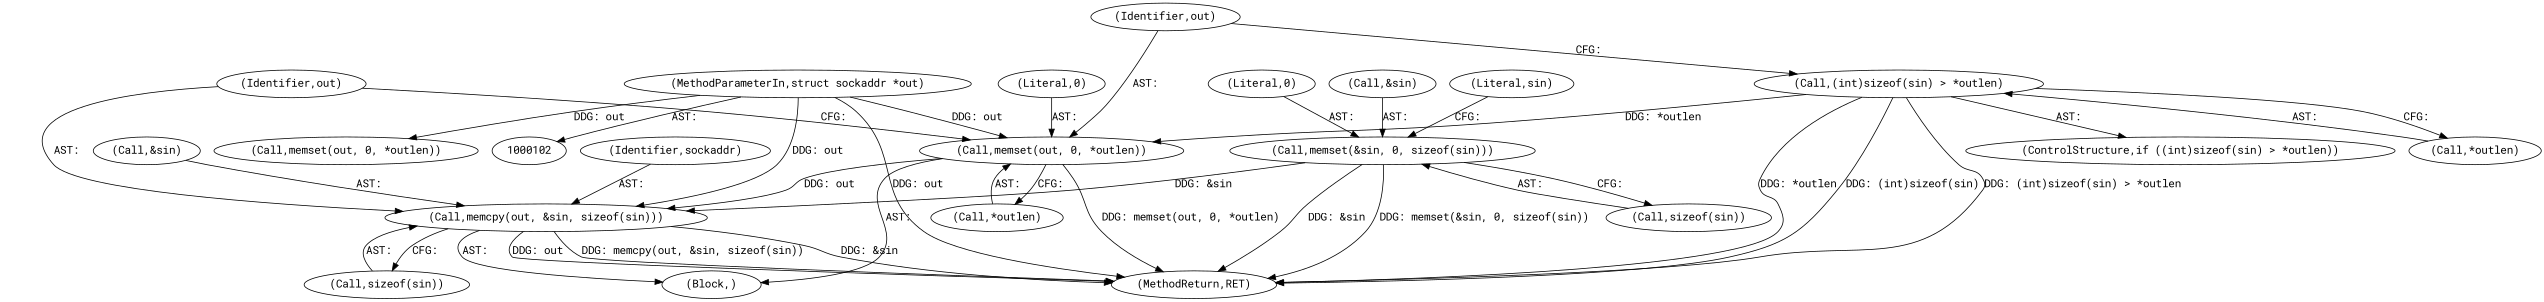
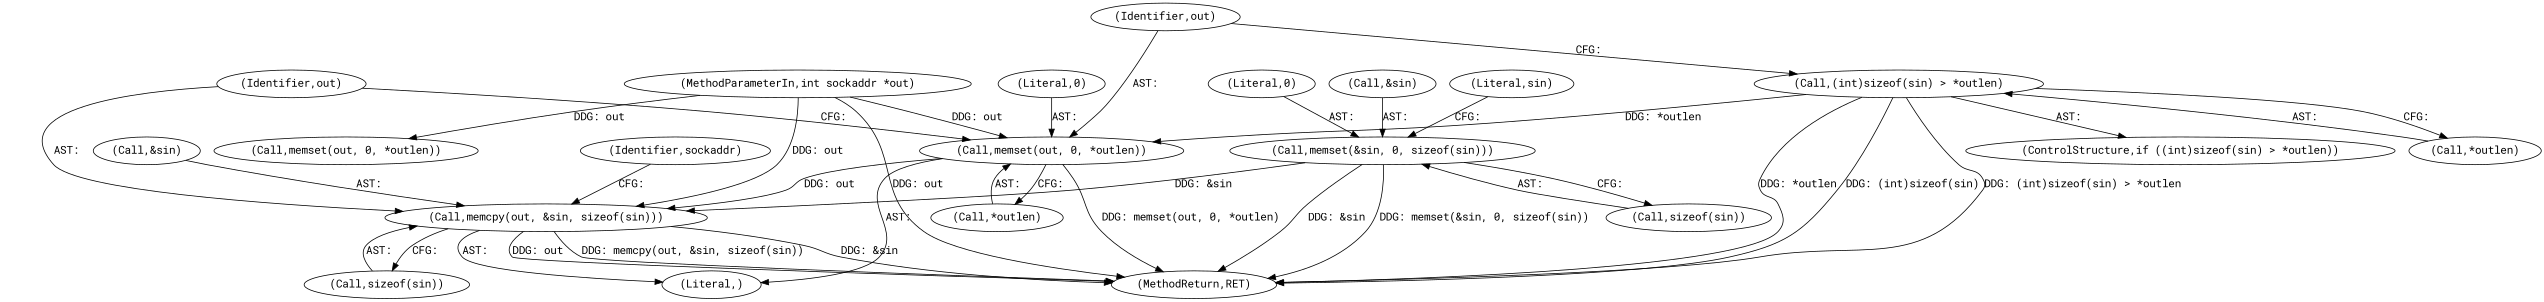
node "(MethodParameterIn,struct sockaddr *out)": label "(MethodParameterIn,struct sockaddr *out)" -> "(MethodParameterIn,int sockaddr *out)"
node "1000102": removed
edge "(Identifier,sockaddr)" -> "(Call,memcpy(out, &sin, sizeof(sin)))": label "AST: " -> "CFG: "
node "(Block,)": label "(Block,)" -> "(Literal,)"
